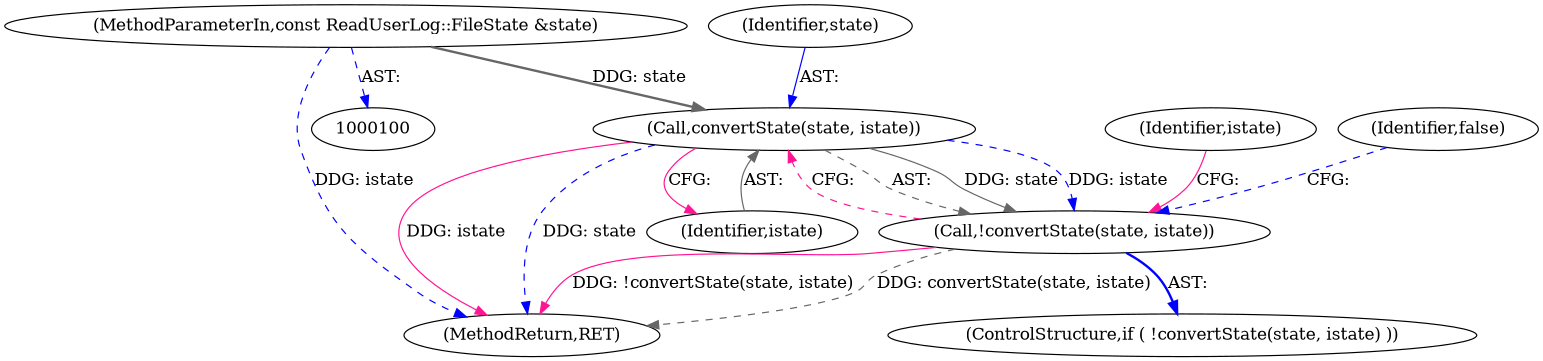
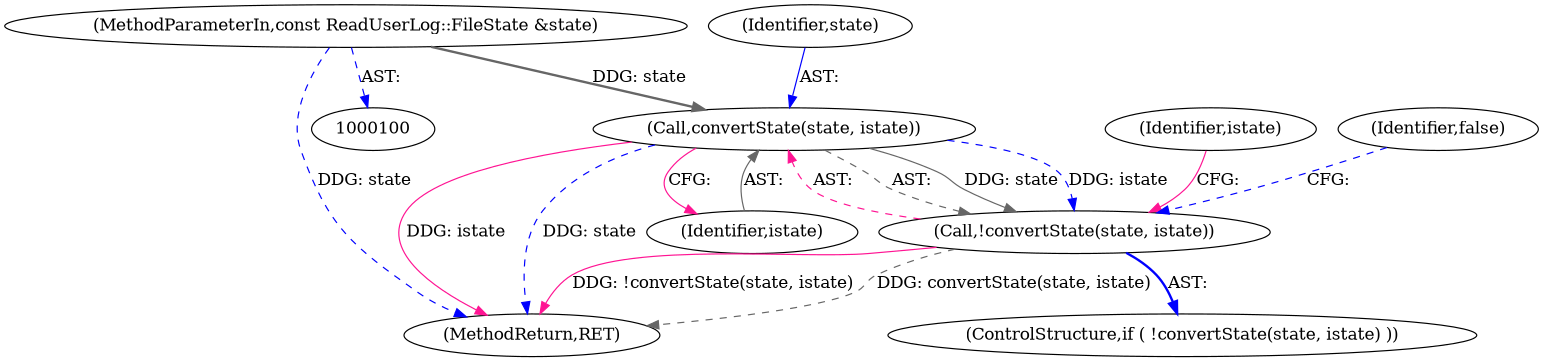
edge "(MethodParameterIn,const ReadUserLog::FileState &state)" -> "(MethodReturn,RET)": label "DDG: istate" -> "DDG: state"
edge "(Call,!convertState(state, istate))" -> "(Call,convertState(state, istate))": label "CFG: " -> "AST: "
